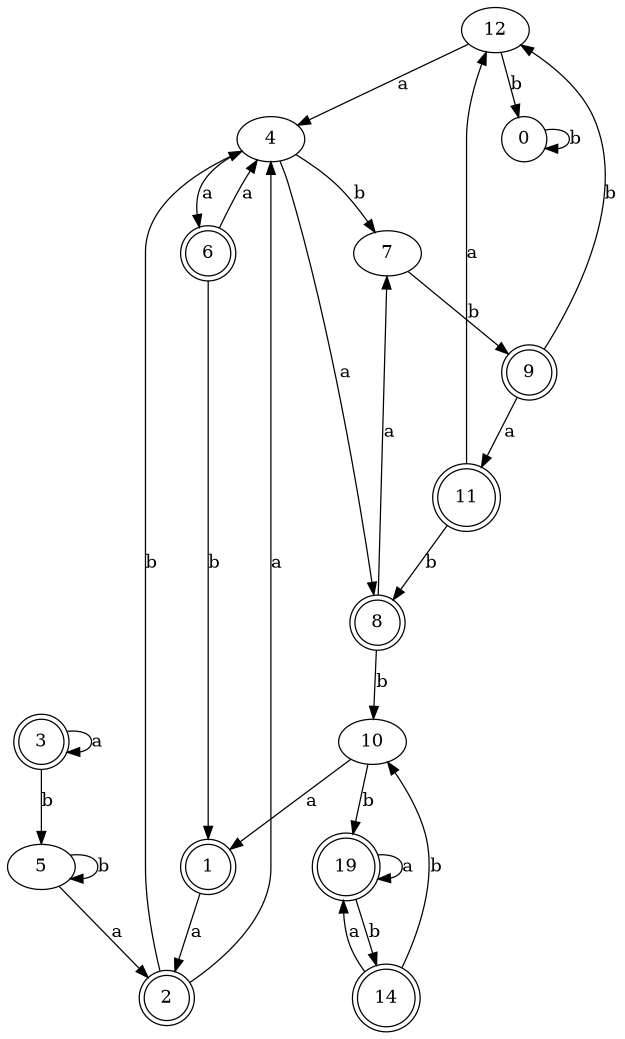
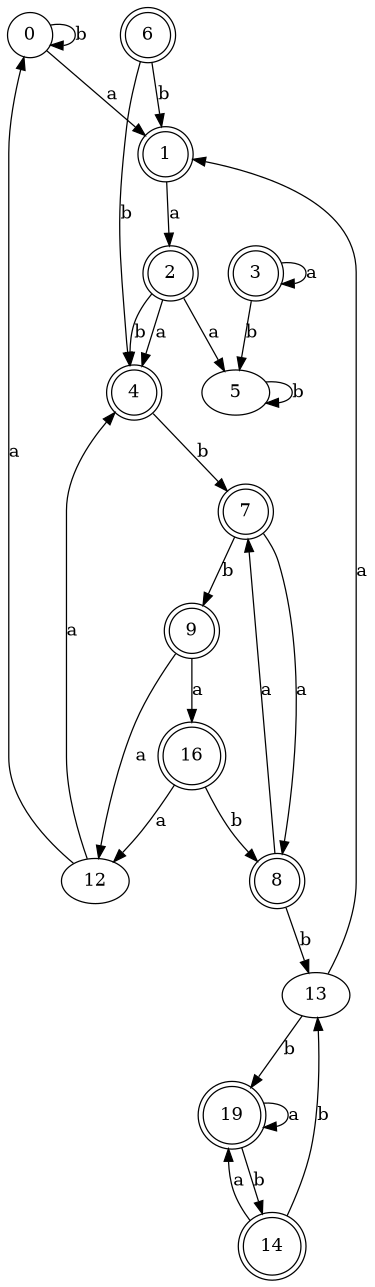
edge "12" -> "0": label "b" -> "a"
edge "0" -> "1": added, label "a"
node "4": shape ellipse -> doublecircle
edge "4" -> "6": removed, label "a"
edge "6" -> "4": label "a" -> "b"
edge "9" -> "12": label "b" -> "a"
node "7": shape ellipse -> doublecircle
edge "4" -> "8": now "7" -> "8"
node "11": label "11" -> "16"
node "10": label "10" -> "13"
edge "5" -> "2": reversed
